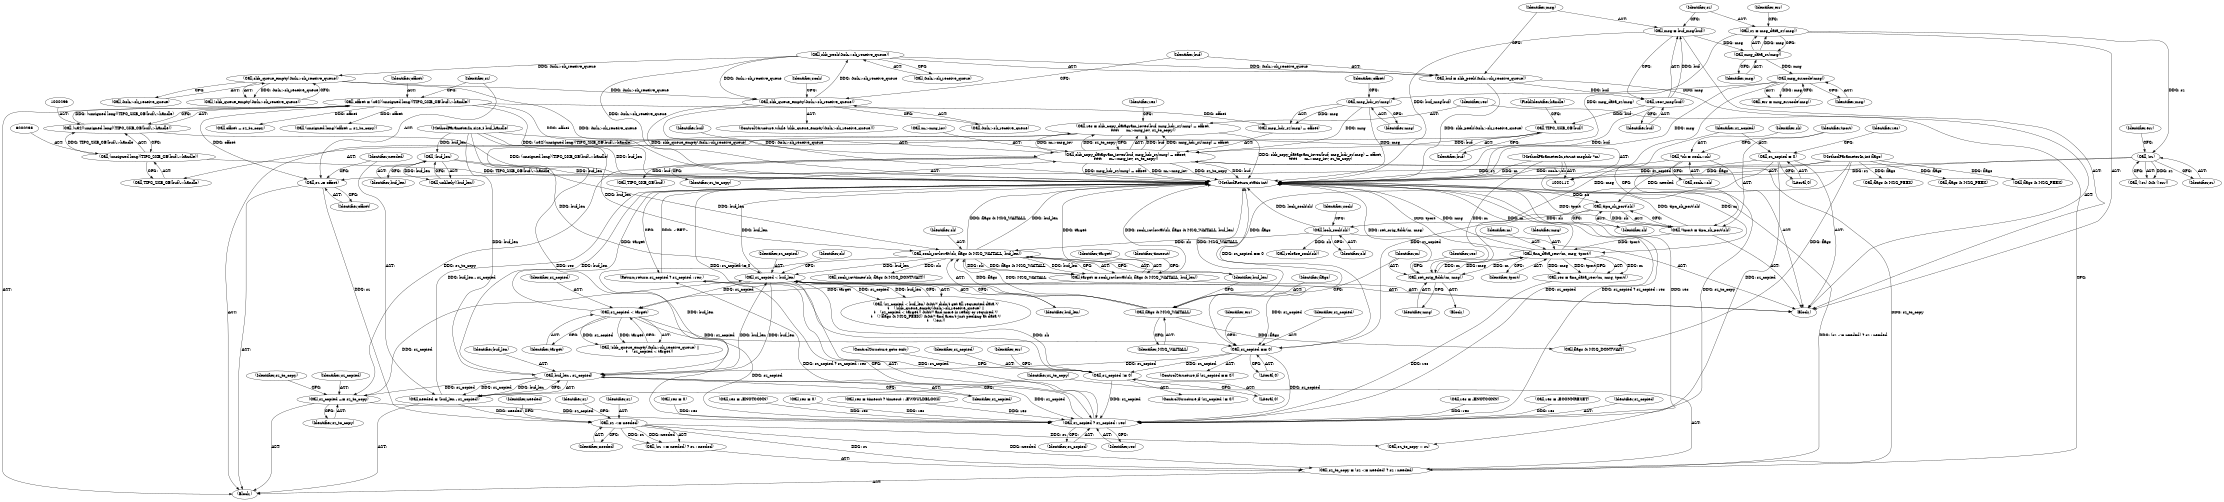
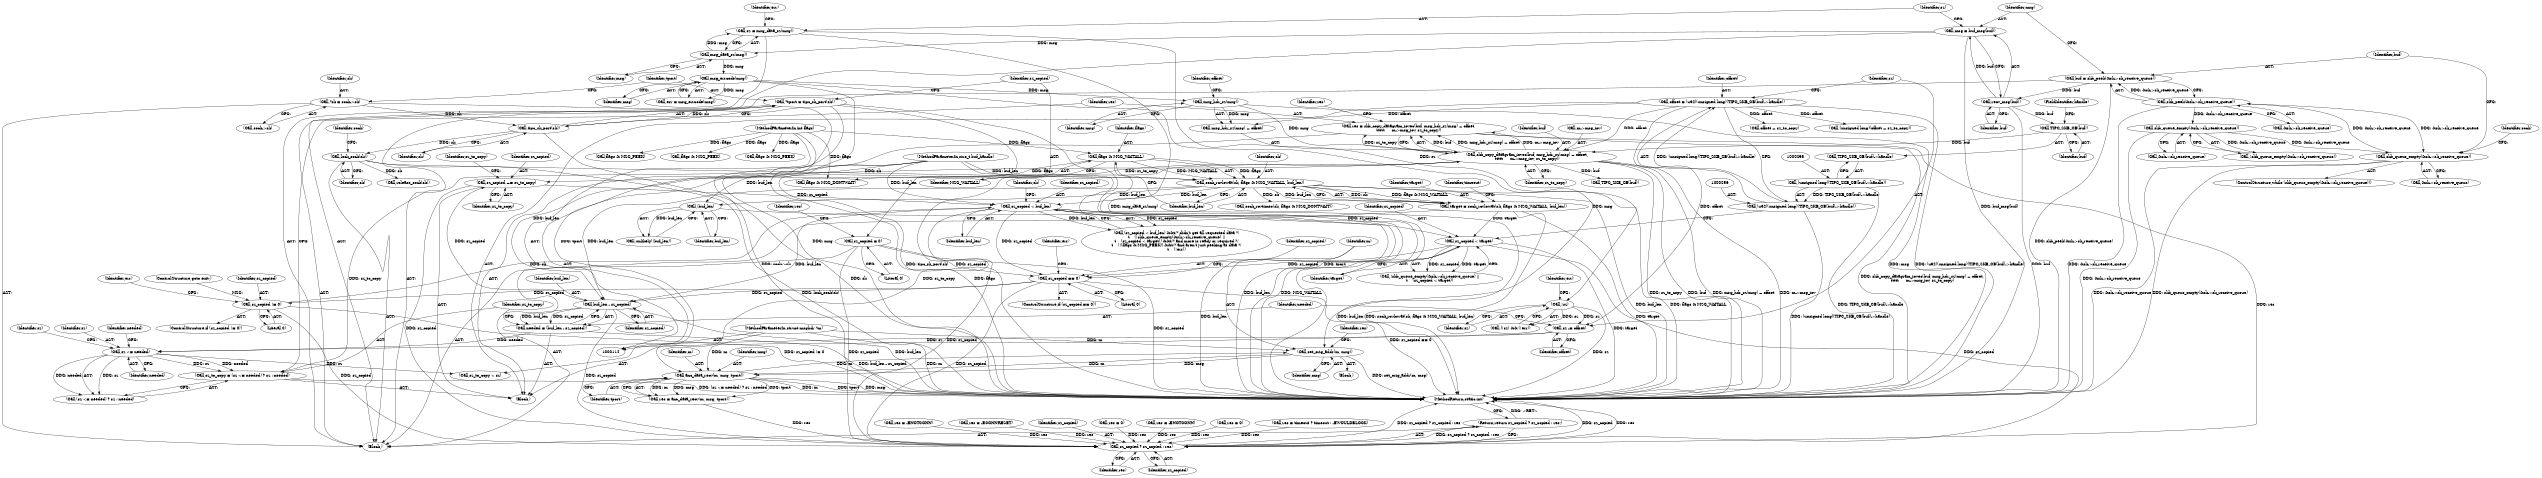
edge "(Call,buf = skb_peek(&sk->sk_receive_queue))" -> "(Call,skb_peek(&sk->sk_receive_queue))": added, label "CFG:"
node "6000298": label "6000298" -> "1000298"
edge "(Call,(u32)(unsigned long)(TIPC_SKB_CB(buf)->handle))" -> "(Call,(unsigned long)(TIPC_SKB_CB(buf)->handle))": now "(Call,(u32)(unsigned long)(TIPC_SKB_CB(buf)->handle))" -> "(Call,sz_copied < target)"
edge "(Call,*sk = sock->sk)" -> "(Call,tipc_sk_port(sk))": label "DDG: needed" -> "DDG: sk"
edge "(MethodReturn,static int)" -> "(Call,tipc_sk_port(sk))": reversed
edge "(Call,!buf_len)" -> "(Call,sock_rcvlowat(sk, flags & MSG_WAITALL, buf_len))": reversed
edge "(ControlStructure,goto exit;)" -> "(Call,sz_copied != 0)": label "CFG: " -> "MSG: "
edge "(Call,buf_len - sz_copied)" -> "(Call,sz_copied < buf_len)": removed, label "DDG: buf_len"
edge "(Call,sz_to_copy = (sz <= needed) ? sz : needed)" -> "(Call,(sz <= needed) ? sz : needed)": added, label "CFG:"
